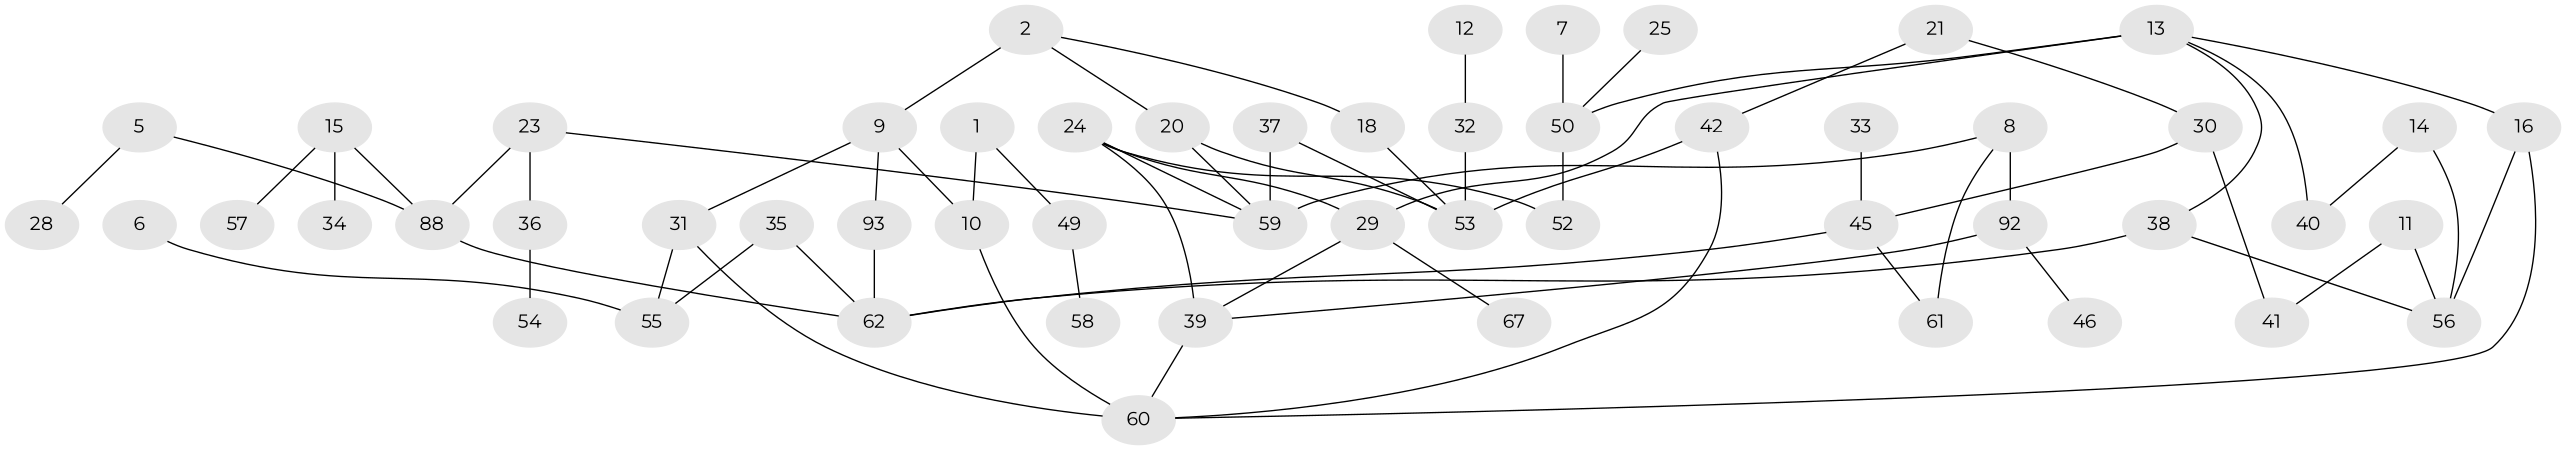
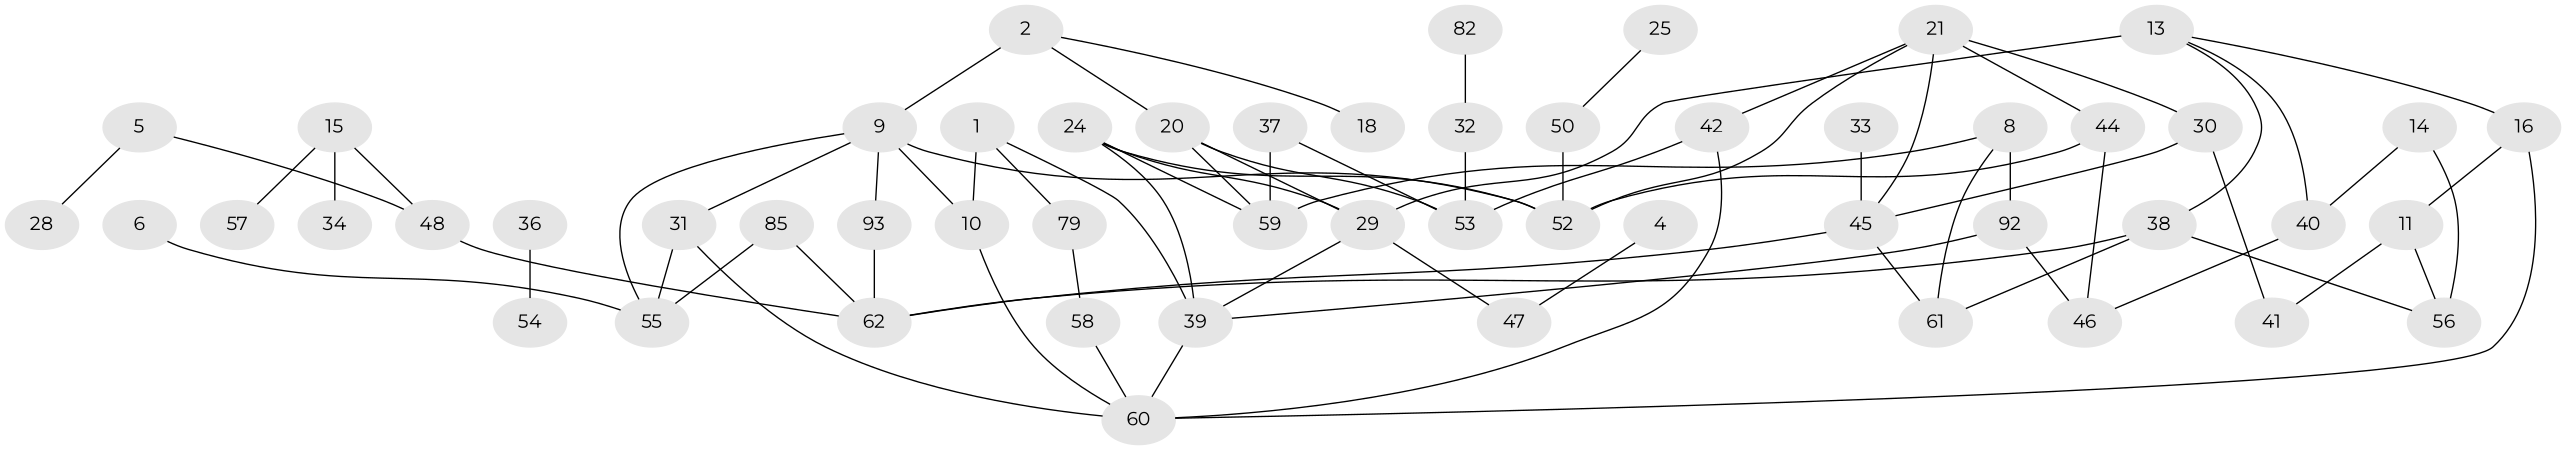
node "12": label "12" -> "82"
node "7": removed
edge "13" -- "50": removed
node "23": removed
node "44": added
edge "21" -- "45": added
edge "21" -- "52": added
edge "18" -- "53": removed
edge "9" -- "55": added
edge "20" -- "29": added
edge "9" -- "52": added
edge "1" -- "39": added
node "88": label "88" -> "48"
node "35": label "35" -> "85"
node "49": label "49" -> "79"
node "4": added
edge "16" -- "56": now "16" -- "11"
edge "38" -- "61": added
edge "40" -- "46": added
node "67": label "67" -> "47"
edge "58" -- "60": added
